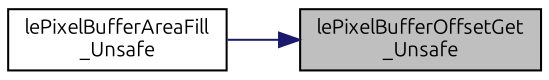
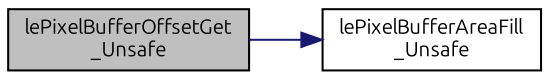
edge "lePixelBufferAreaFill _Unsafe" -> "lePixelBufferOffsetGet _Unsafe": reversed
